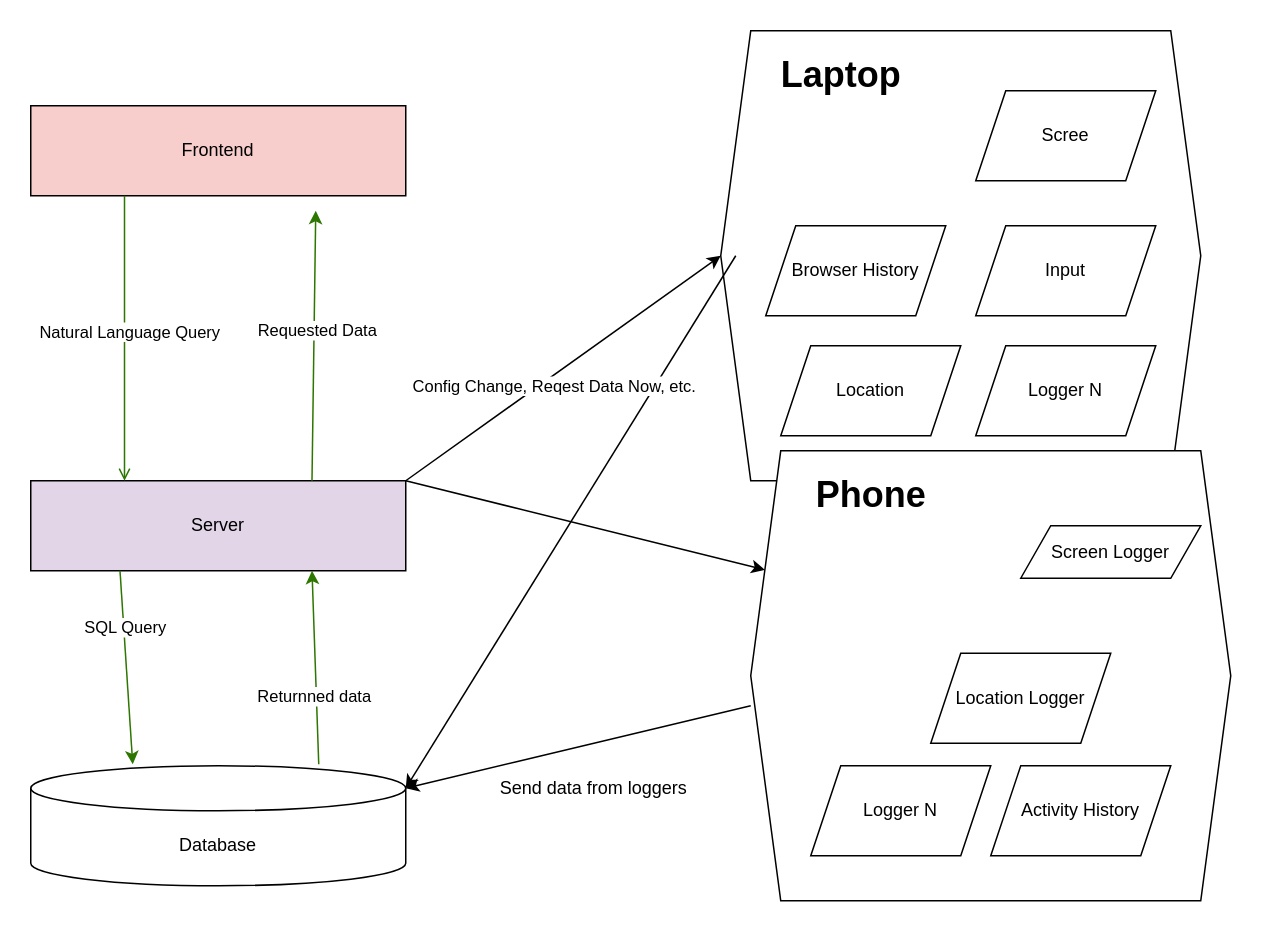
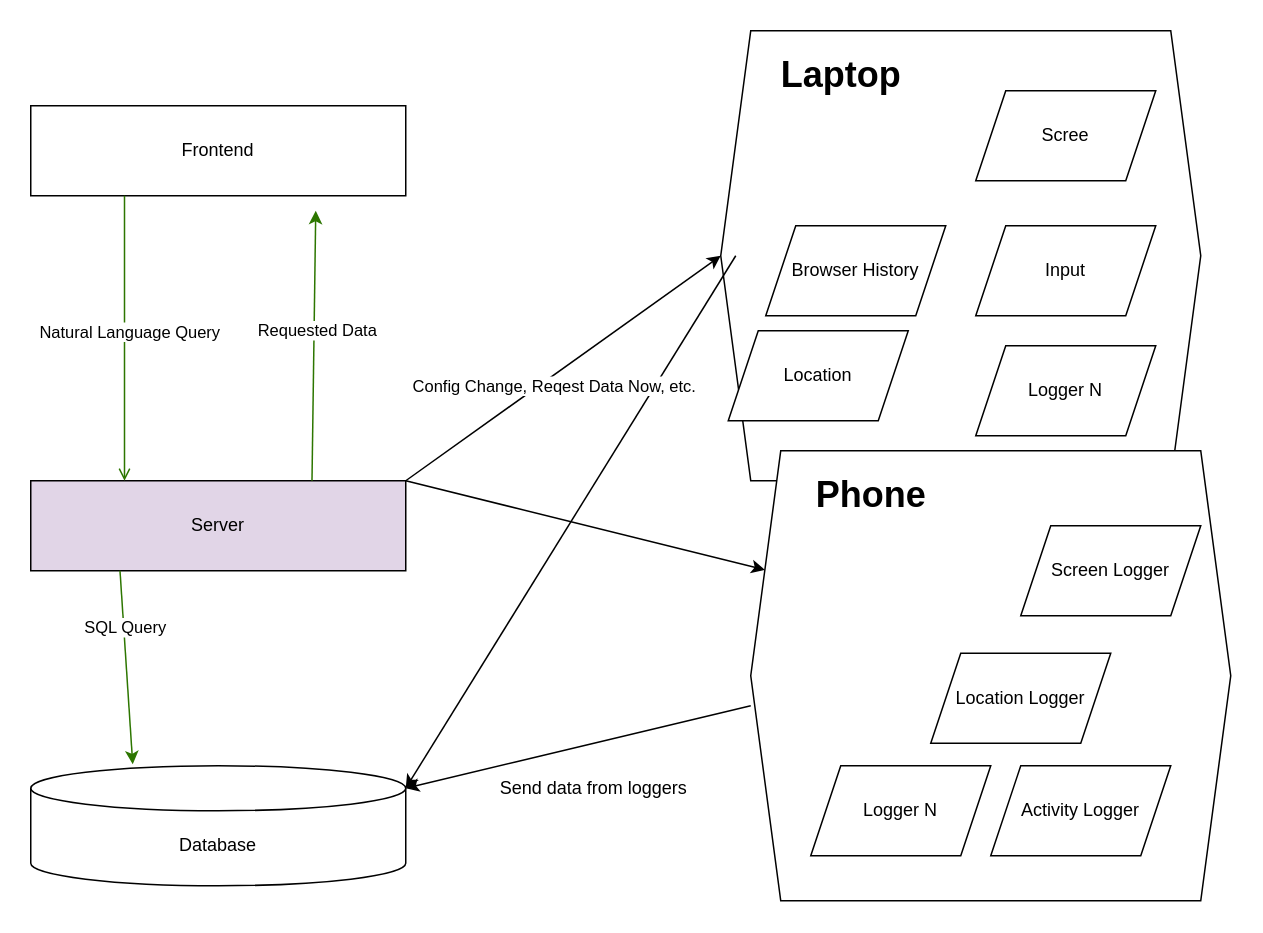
node "Frontend": fillcolor #f8cecc -> #ffffff
node "Location": moved (871, 391) -> (818, 376)
node "Screen Logger": size 180x53 -> 180x90
edge "Database" -> "Server": removed, label "Returnned data"
node "Activity History": label "Activity History" -> "Activity Logger"
